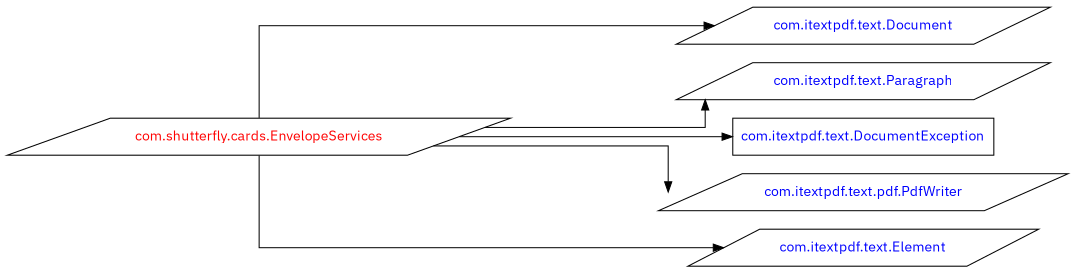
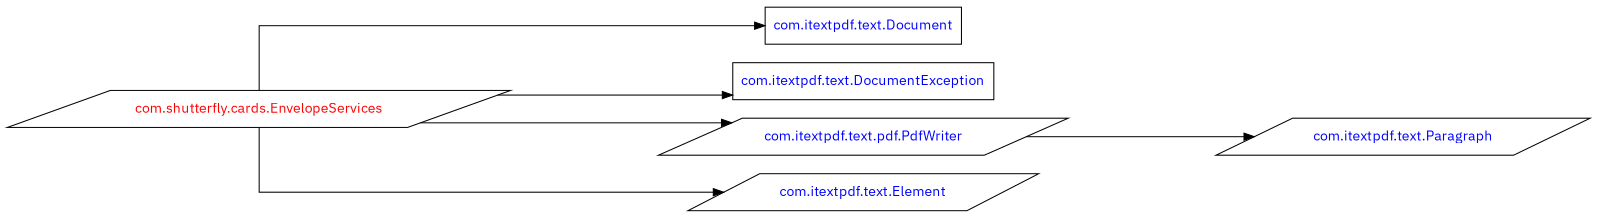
node "com.itextpdf.text.Document": shape parallelogram -> box
edge "com.shutterfly.cards.EnvelopeServices" -> "com.itextpdf.text.Paragraph": now "com.itextpdf.text.pdf.PdfWriter" -> "com.itextpdf.text.Paragraph"
